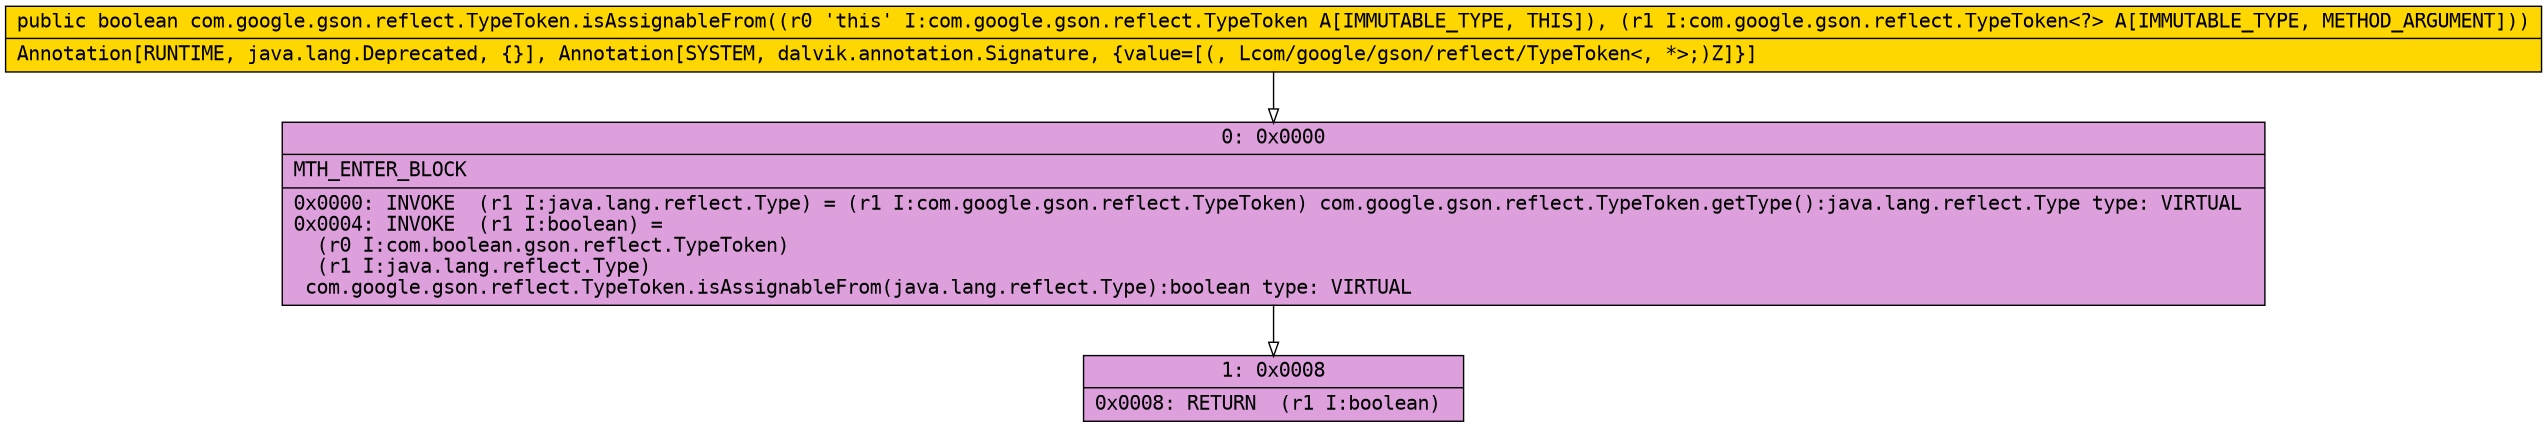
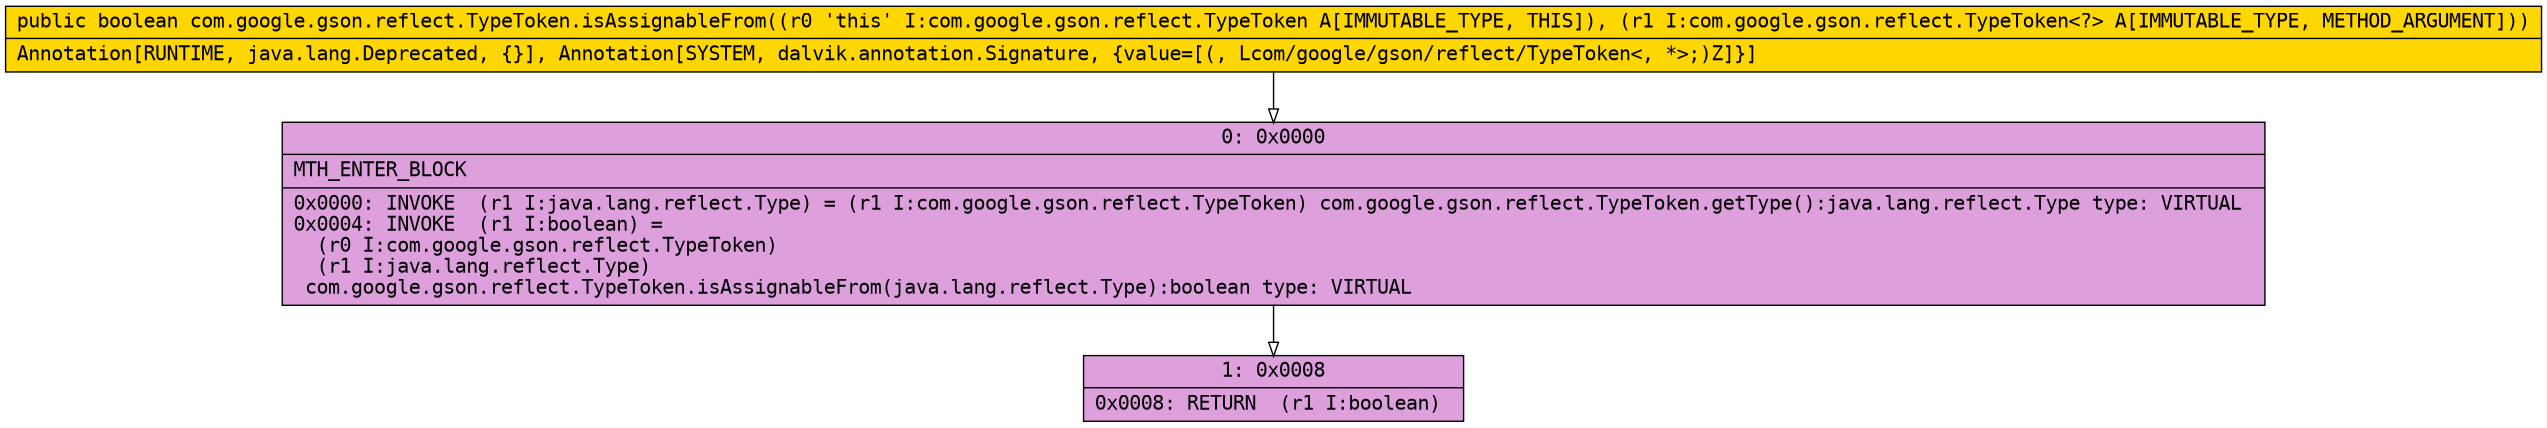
node "0: 0x0000": text "(r0 I:com.boolean.gson.reflect.TypeToken)" -> "(r0 I:com.google.gson.reflect.TypeToken)"
